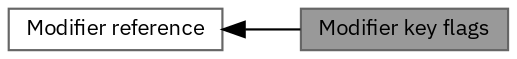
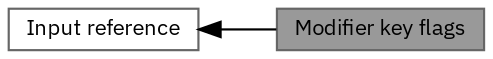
node "Modifier reference": label "Modifier reference" -> "Input reference"
